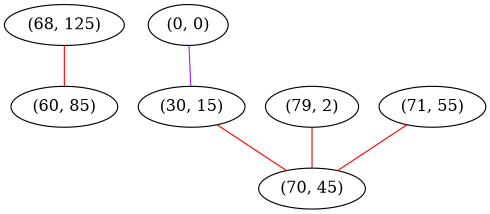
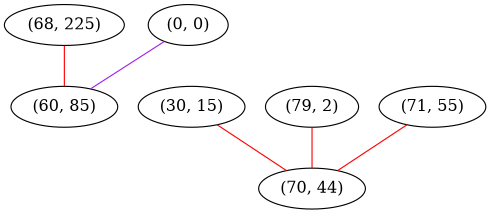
node "(68, 125)": label "(68, 125)" -> "(68, 225)"
edge "(0, 0)" -- "(30, 15)": now "(0, 0)" -- "(60, 85)"
node "(70, 45)": label "(70, 45)" -> "(70, 44)"
